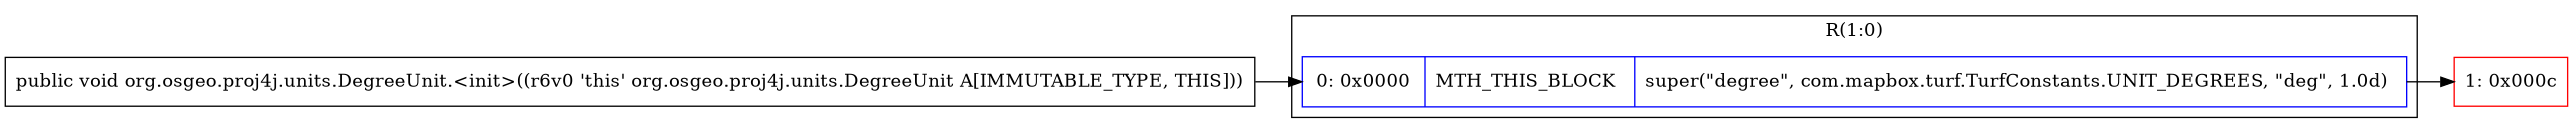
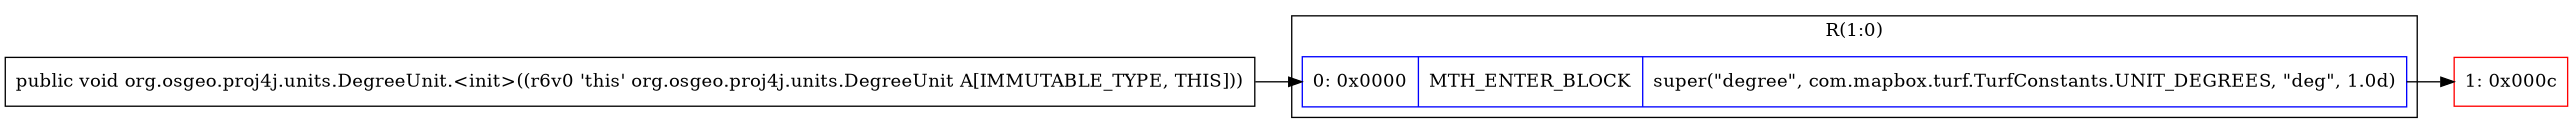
node "0: 0x0000": text "MTH_THIS_BLOCK" -> "MTH_ENTER_BLOCK"
